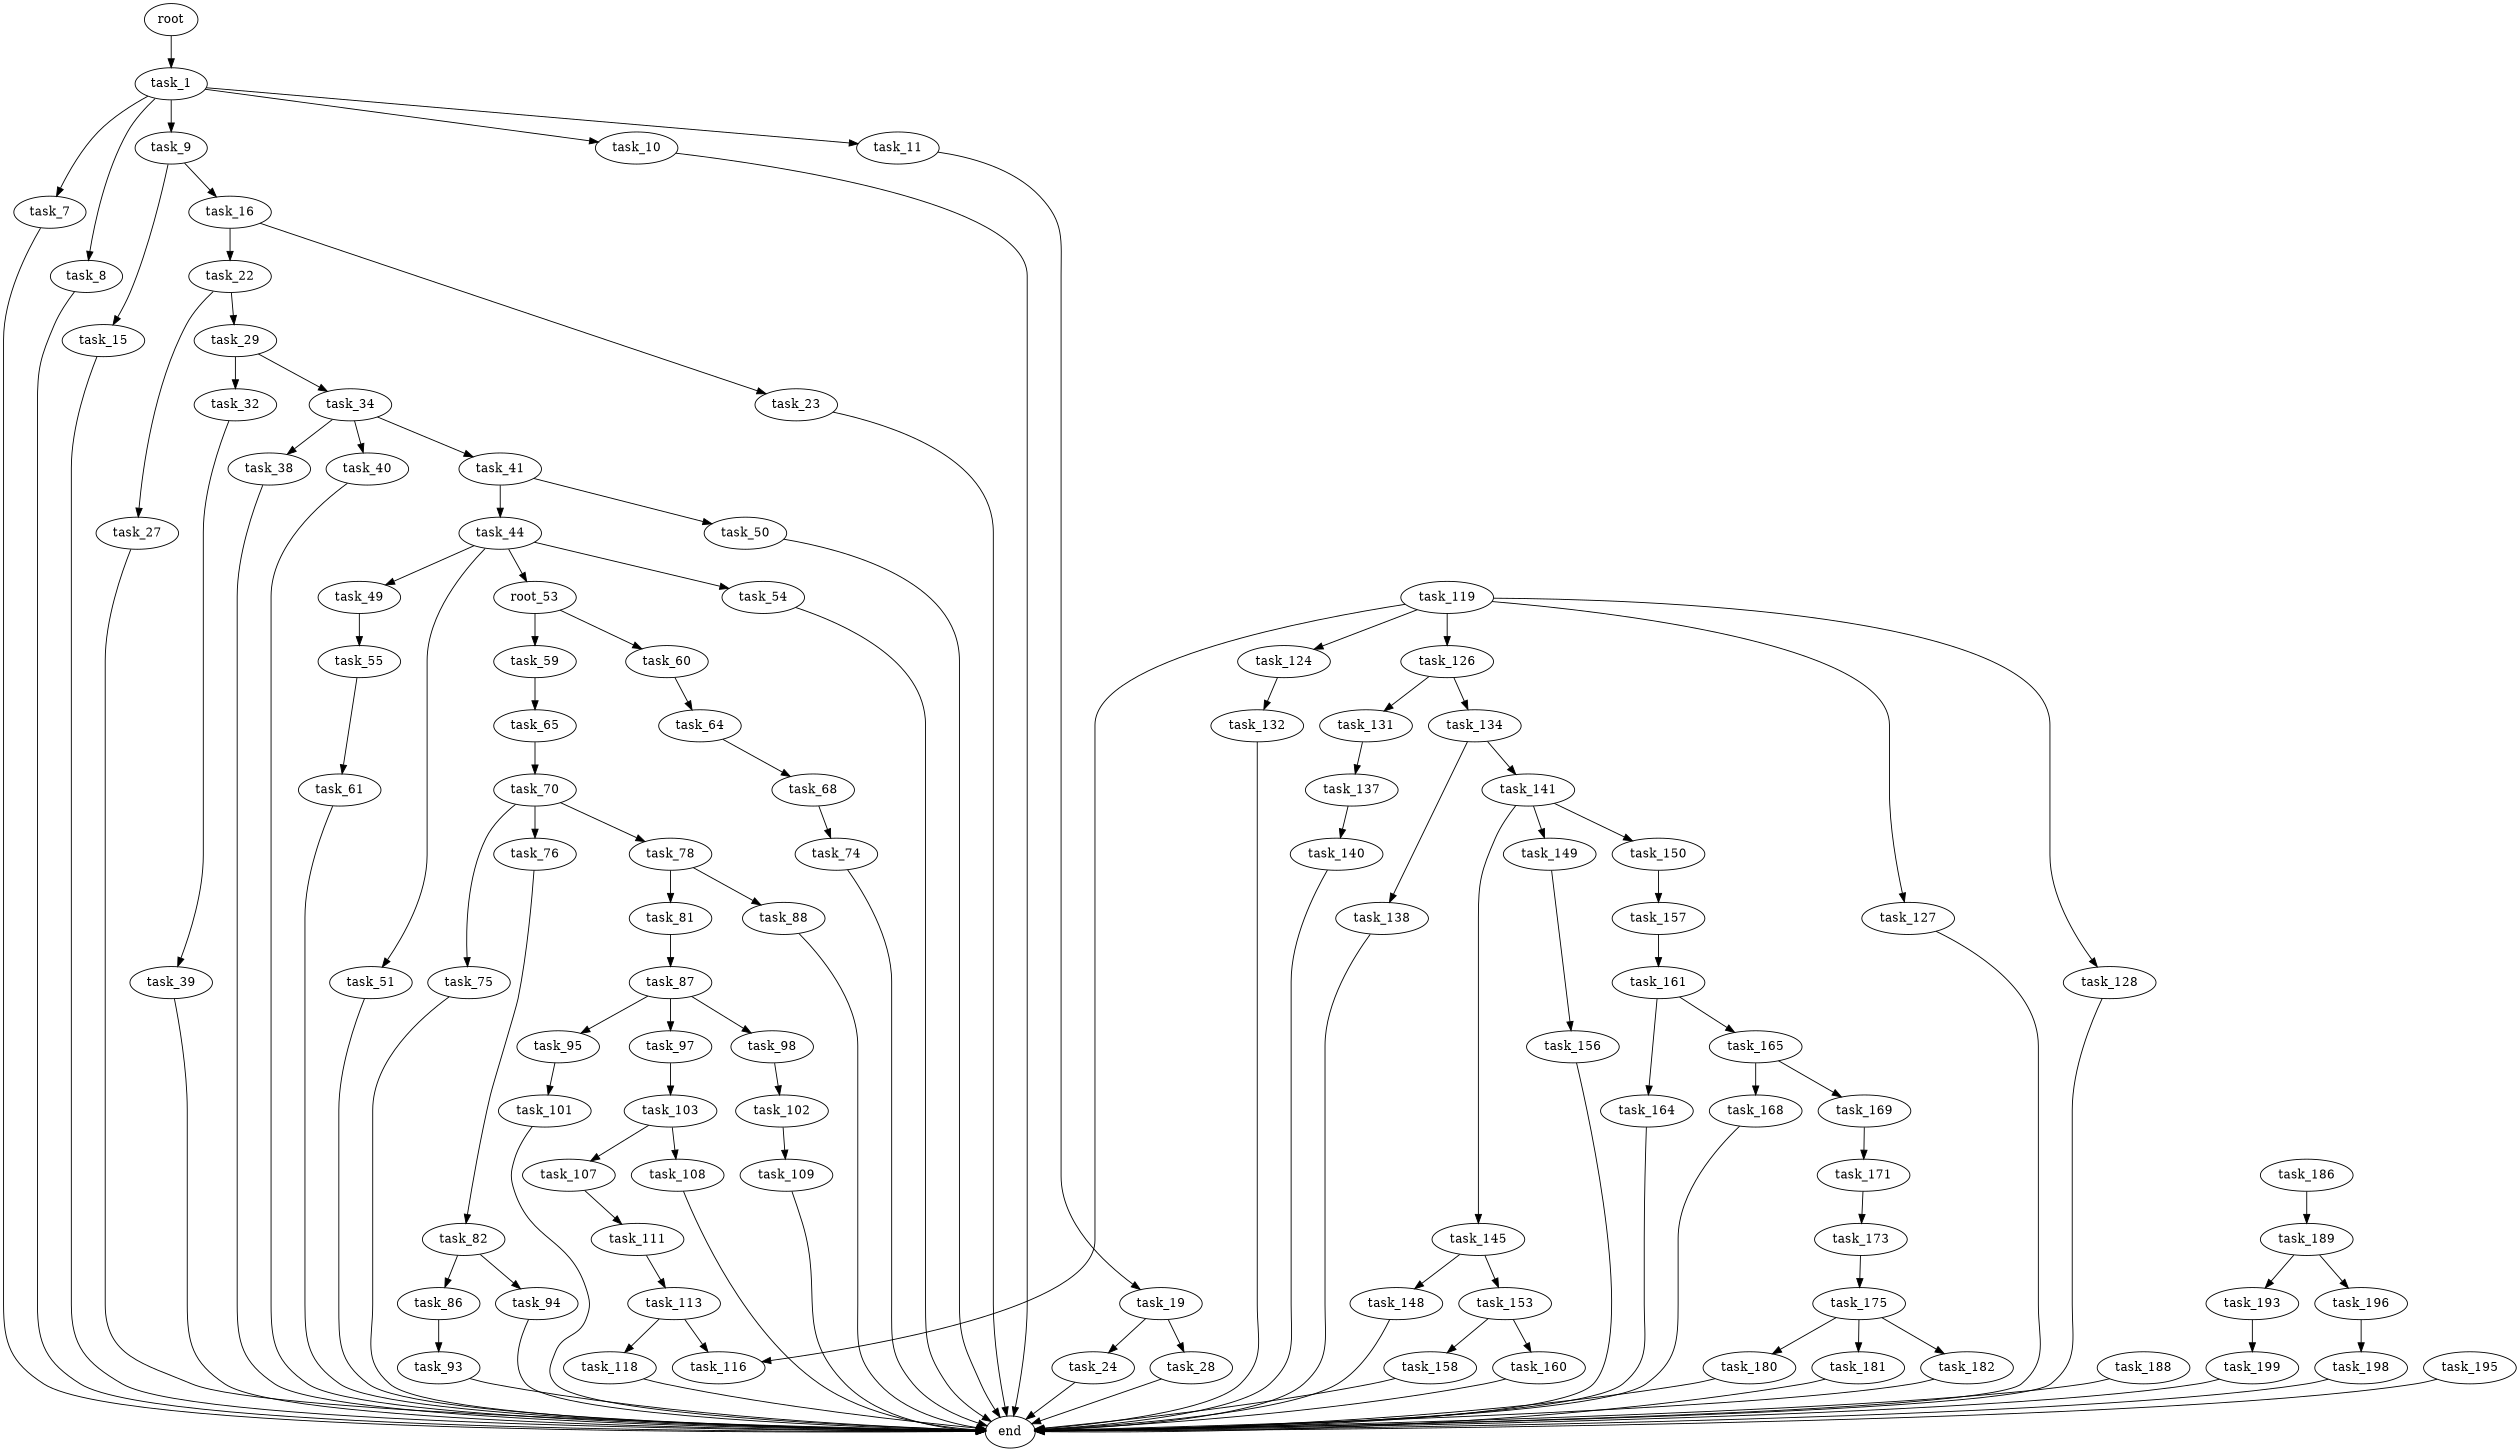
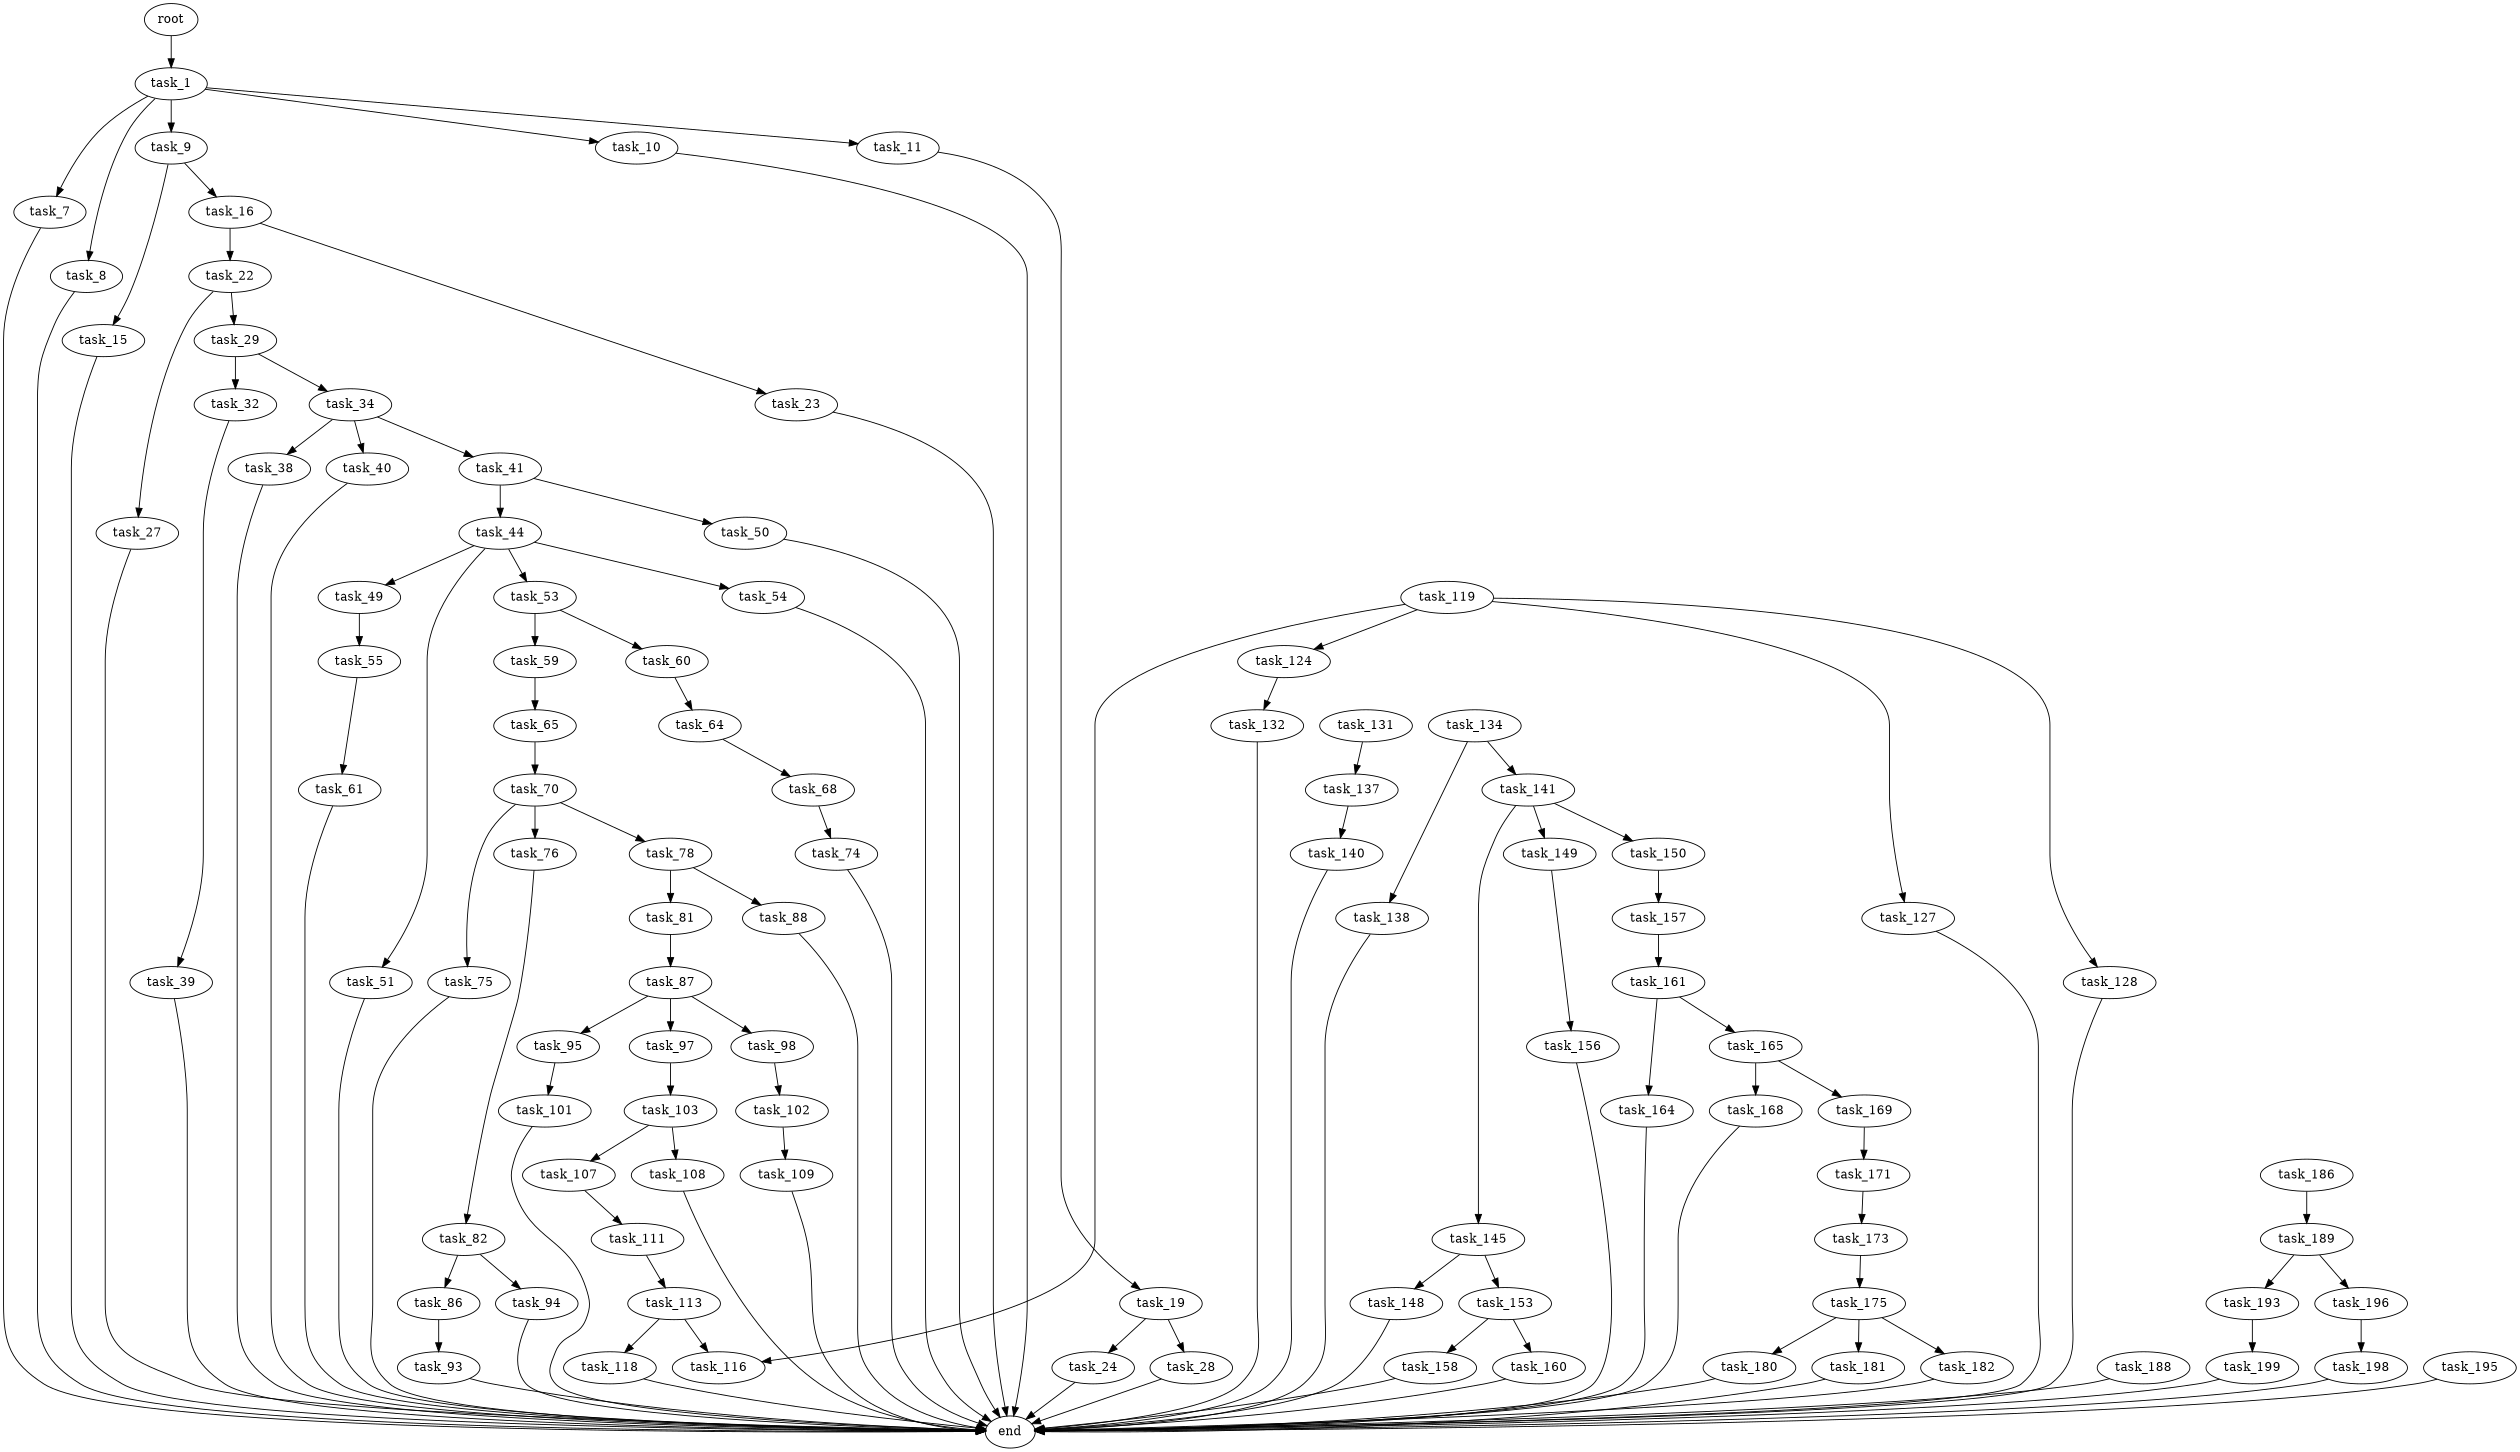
node "root_53": label "root_53" -> "task_53"
node "task_126": removed
